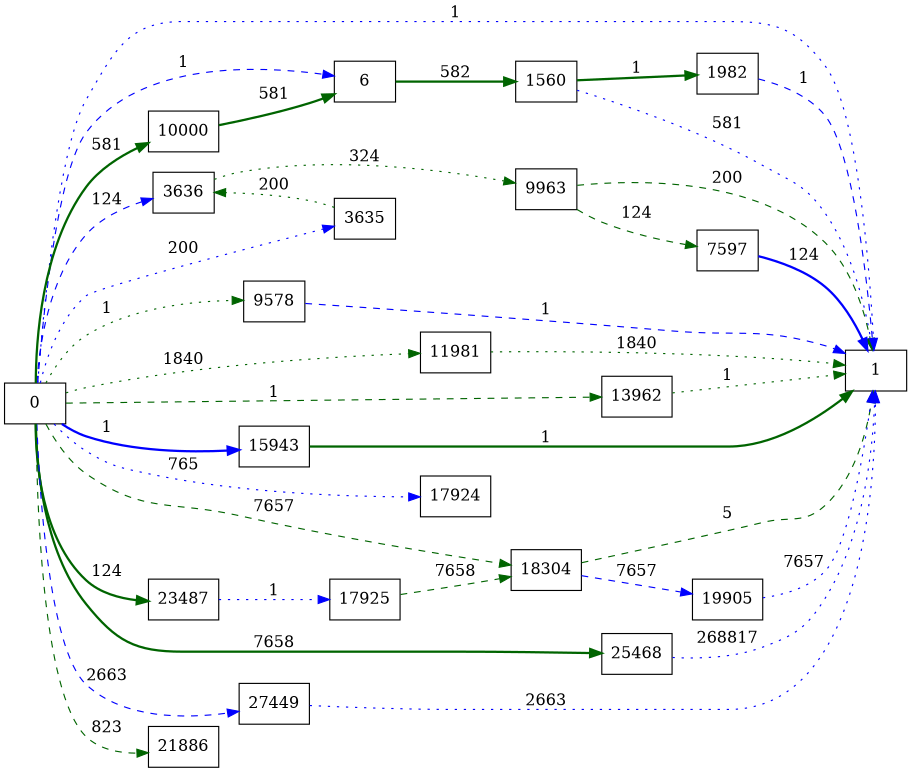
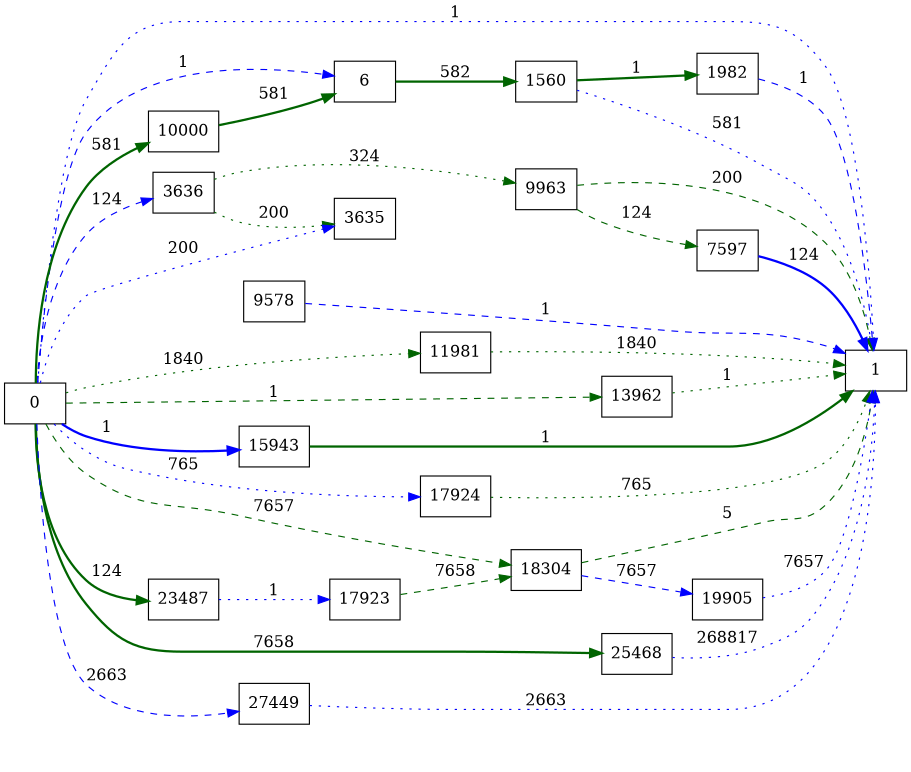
edge "3635" -> "3636": reversed
edge "0" -> "9578": removed, label "1"
edge "17924" -> "1": added, label "765"
node "17925": label "17925" -> "17923"
node "21886": removed
